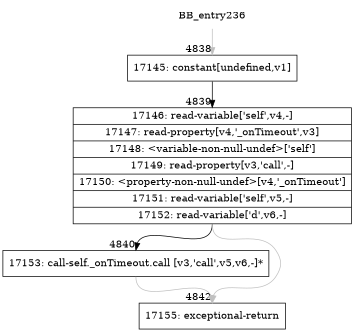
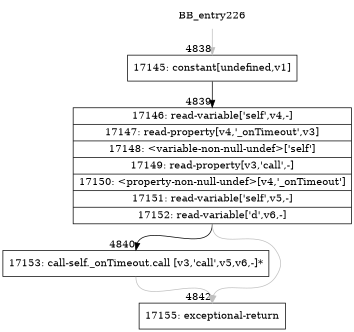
node "BB_entry236": label "BB_entry236" -> "BB_entry226"
